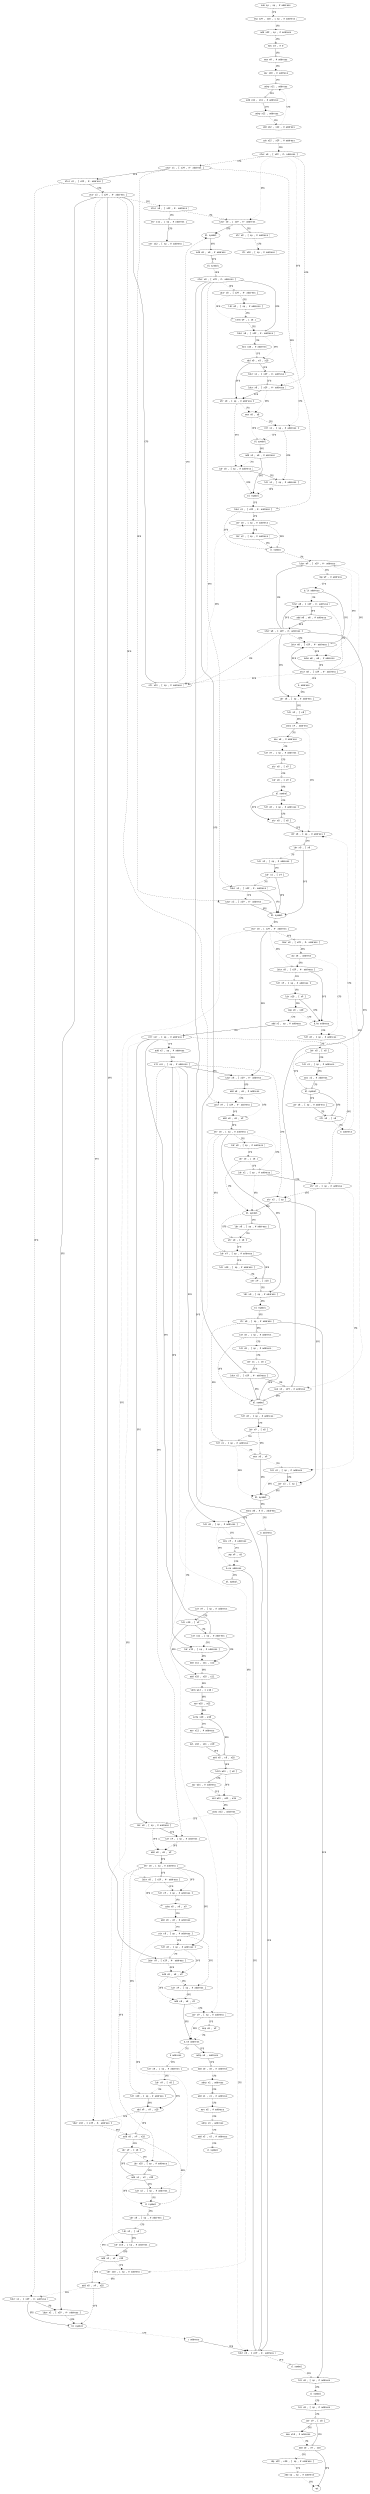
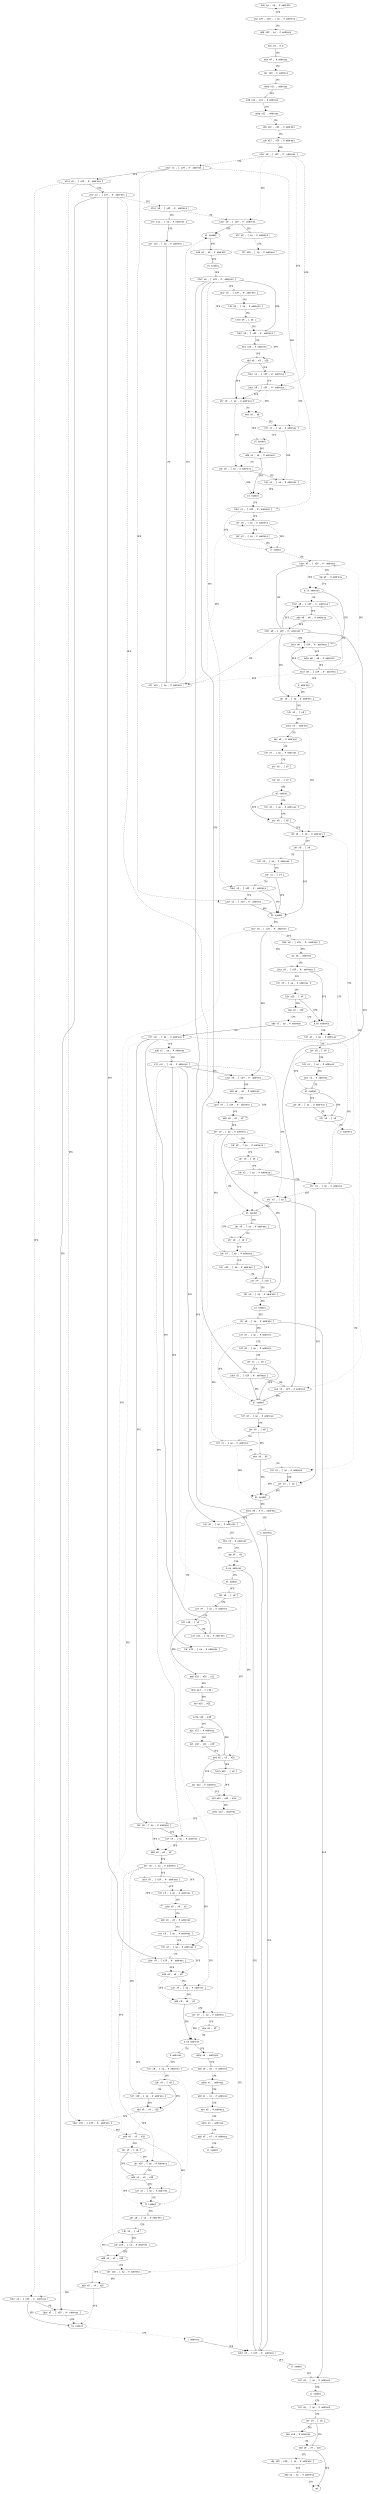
edge "sub sp , sp , # address" -> "stp x29 , x30 , [ sp , # address ]": reversed
edge "add x29 , sp , # address" -> "mov x8 , # 0": removed, label "CFG"
edge "add x12 , x12 , # address" -> "adrp x11 , address": now "add x12 , x12 , # address" -> "sub x13 , x29 , # address"
edge "stur x3 , [ x29 , #- address ]" -> "str x13 , [ sp , # address ]": now "str x12 , [ sp , # address ]" -> "str x13 , [ sp , # address ]"
edge "ldur w9 , [ x29 , #- address ]" -> "subs w8 , w8 , # address": now "ldur w9 , [ x29 , #- address ]" -> "b.lt address"
edge "str x8 , [ x9 ]" -> "ldr x0 , [ x9 ]": removed, label "CFG"
edge "stur x3 , [ x29 , #- address ]" -> "ldur x10 , [ x29 , #- address ]": now "stur x2 , [ x29 , #- address ]" -> "ldur x10 , [ x29 , #- address ]"
node "ldr x8 , [ x0 ]": added
edge "ldr x11 , [ sp , # address ]" -> "ldr x12 , [ sp , # address ]": removed, label "CFG"
node "add x11 , x11 , x12": removed
edge "mov w10 , w13" -> "sxtw x10 , w10": removed, label "DFG"
edge "mov x11 , # address" -> "mul x10 , x11 , x10": added, label "CFG"
edge "ldrh w13 , [ x8 ]" -> "mov w14 , # address": now "add x8 , x8 , x10" -> "mov w14 , # address"
